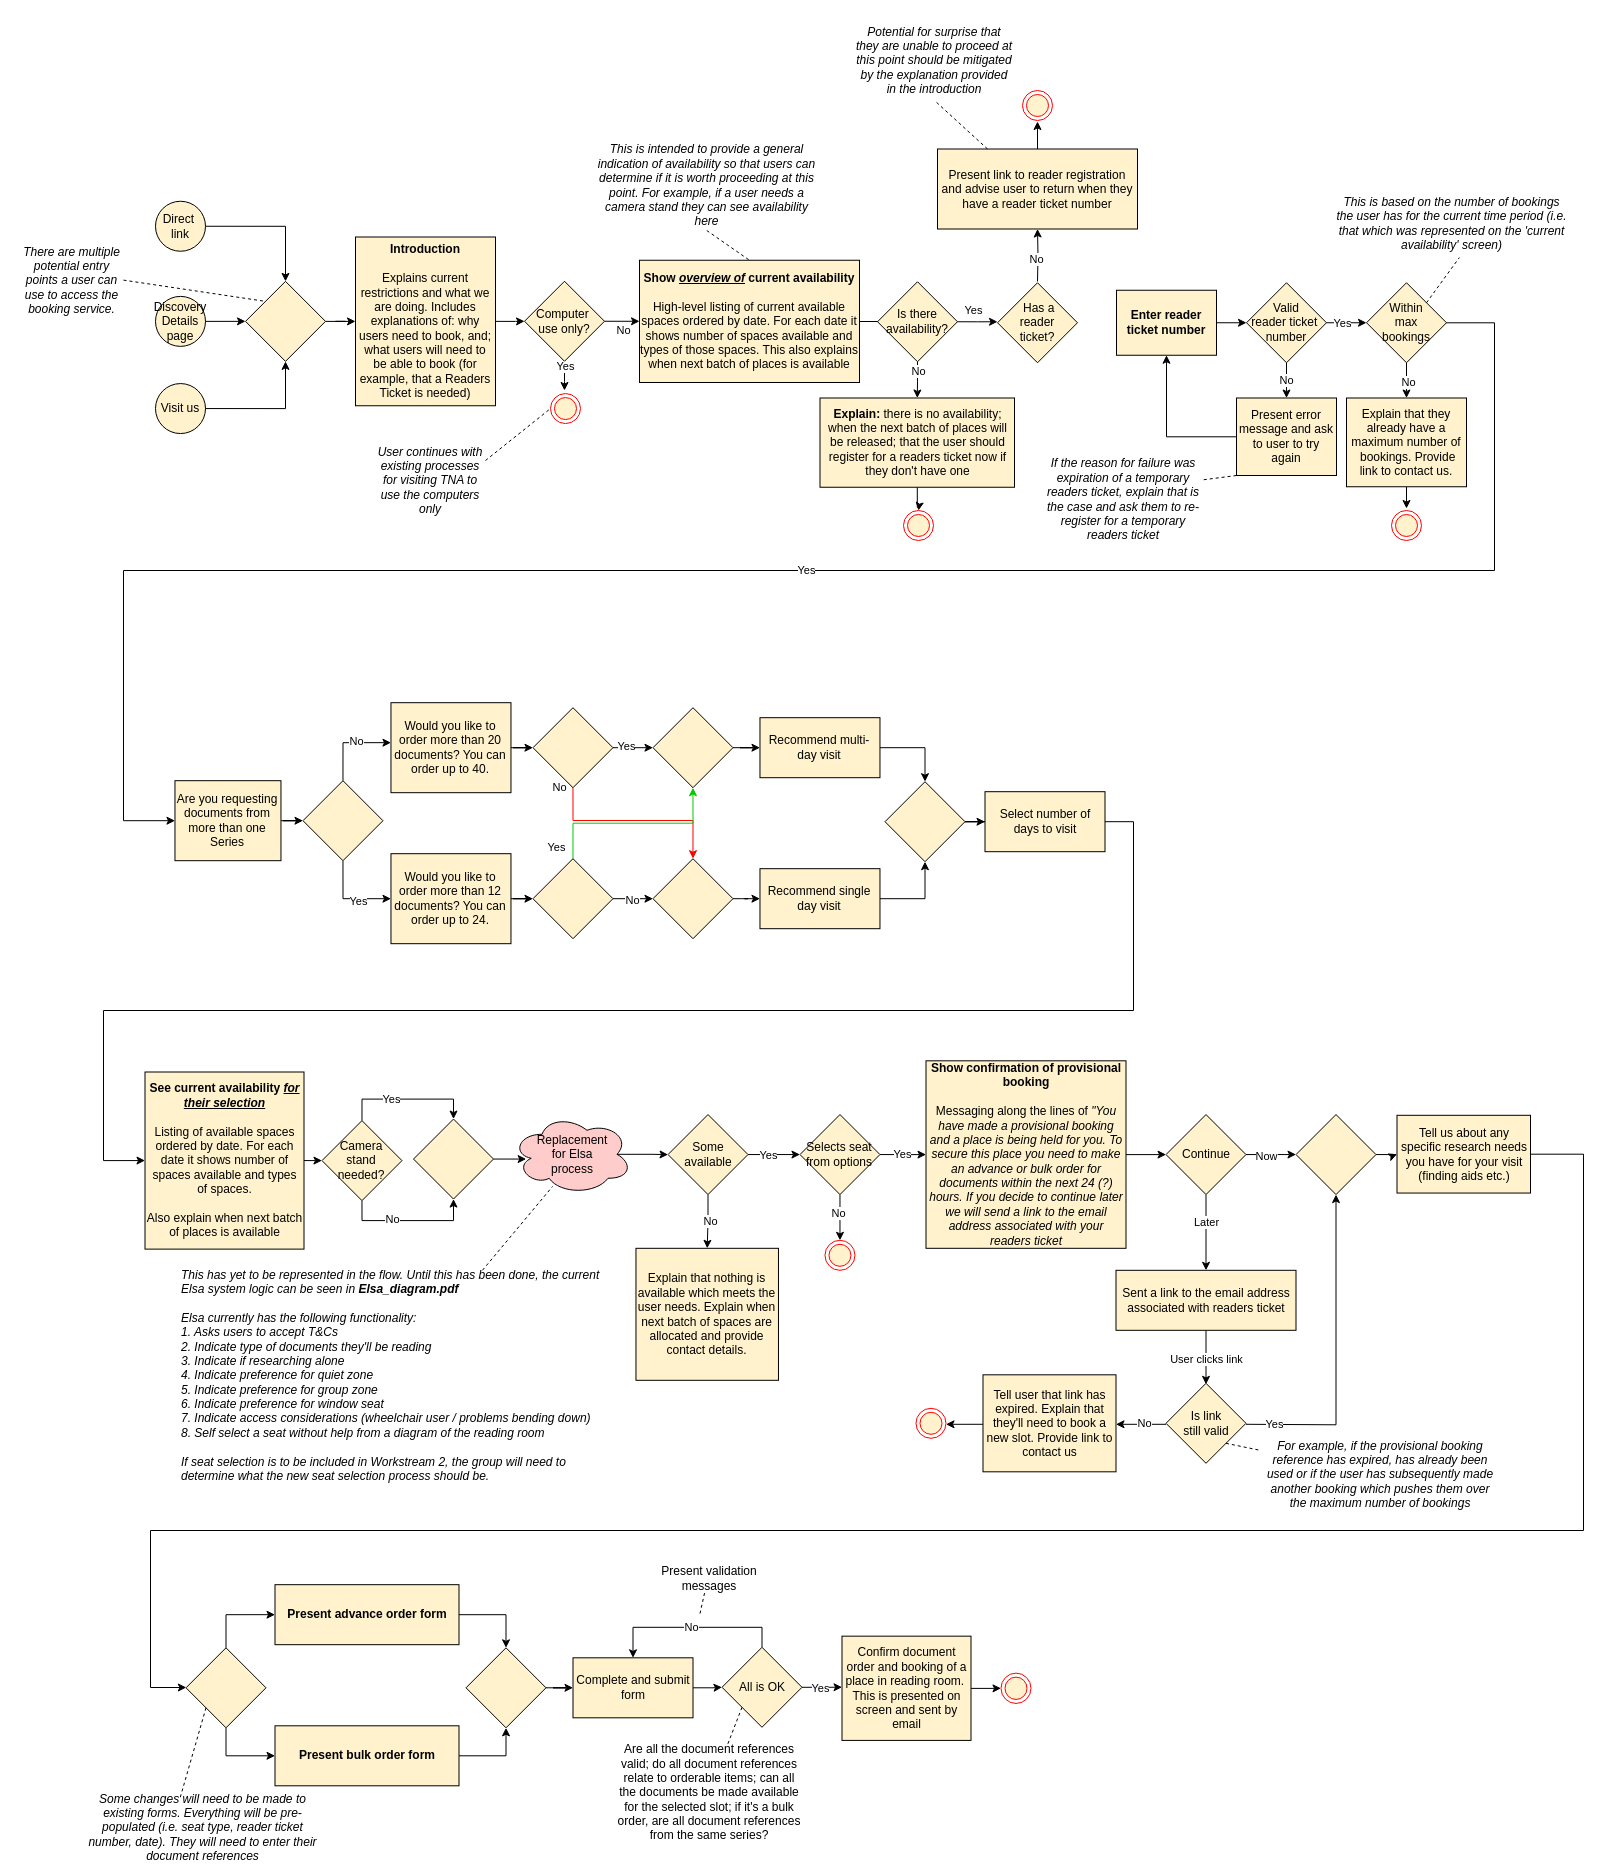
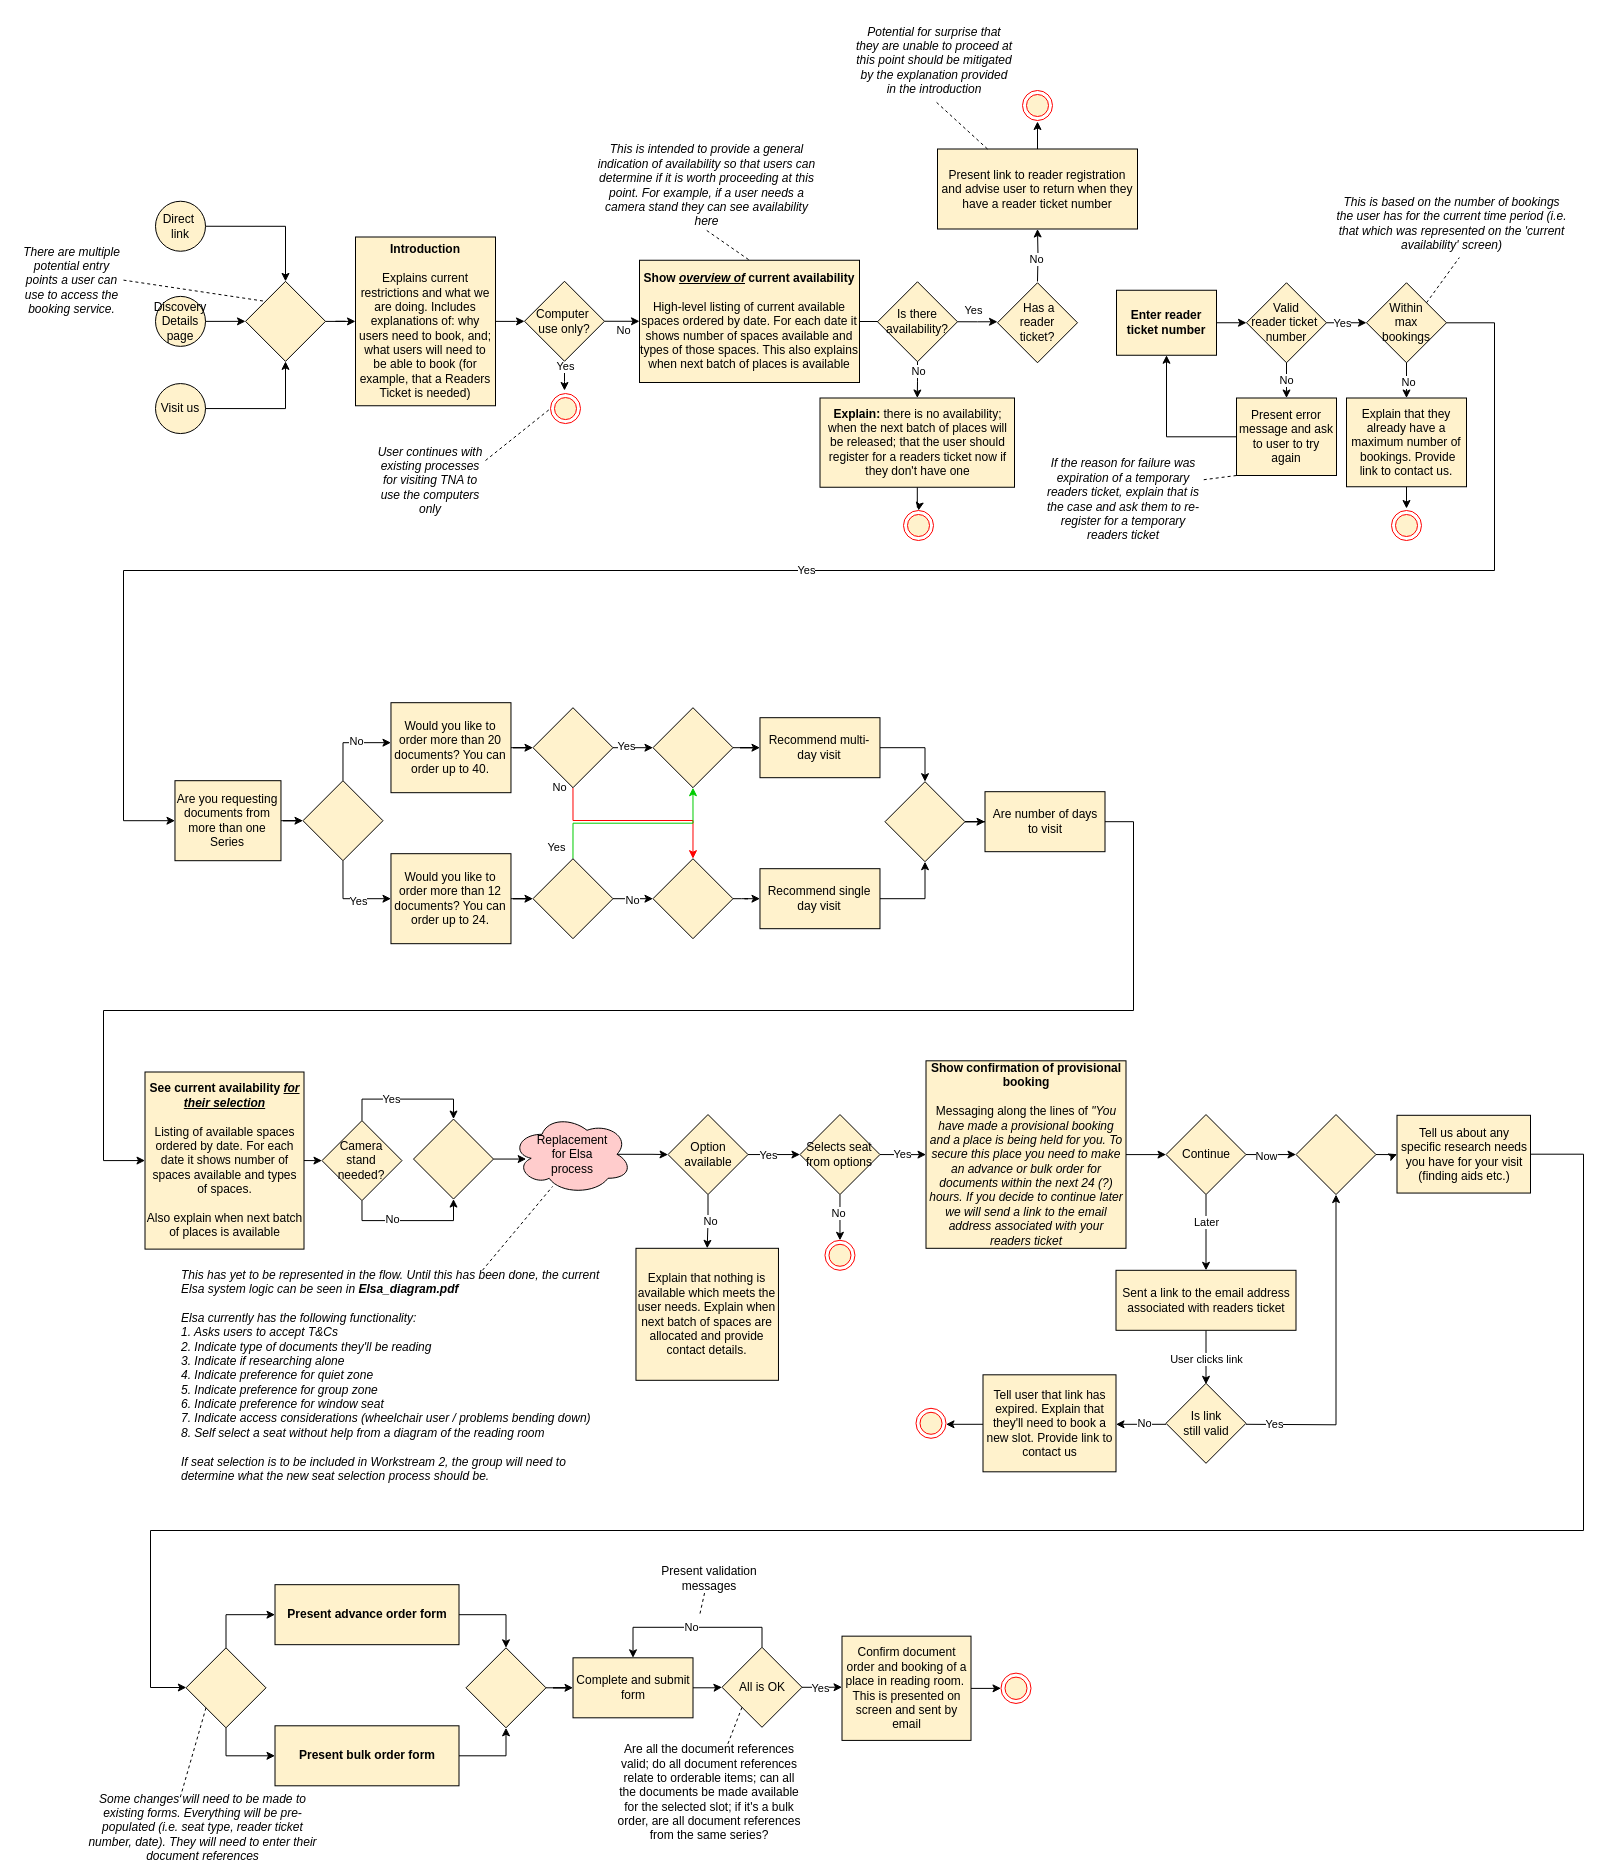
node "Select number of days to visit": label "Select number of days to visit" -> "Are number of days to visit"
node "Some available": label "Some available" -> "Option available"
edge "Is link still valid" -- "For example, if the provisional booking reference has expired, has already been used or if the user has subsequently made another booking which pushes them over the maximum number of bookings": removed
node "For example, if the provisional booking reference has expired, has already been used or if the user has subsequently made another booking which pushes them over the maximum number of bookings": removed
